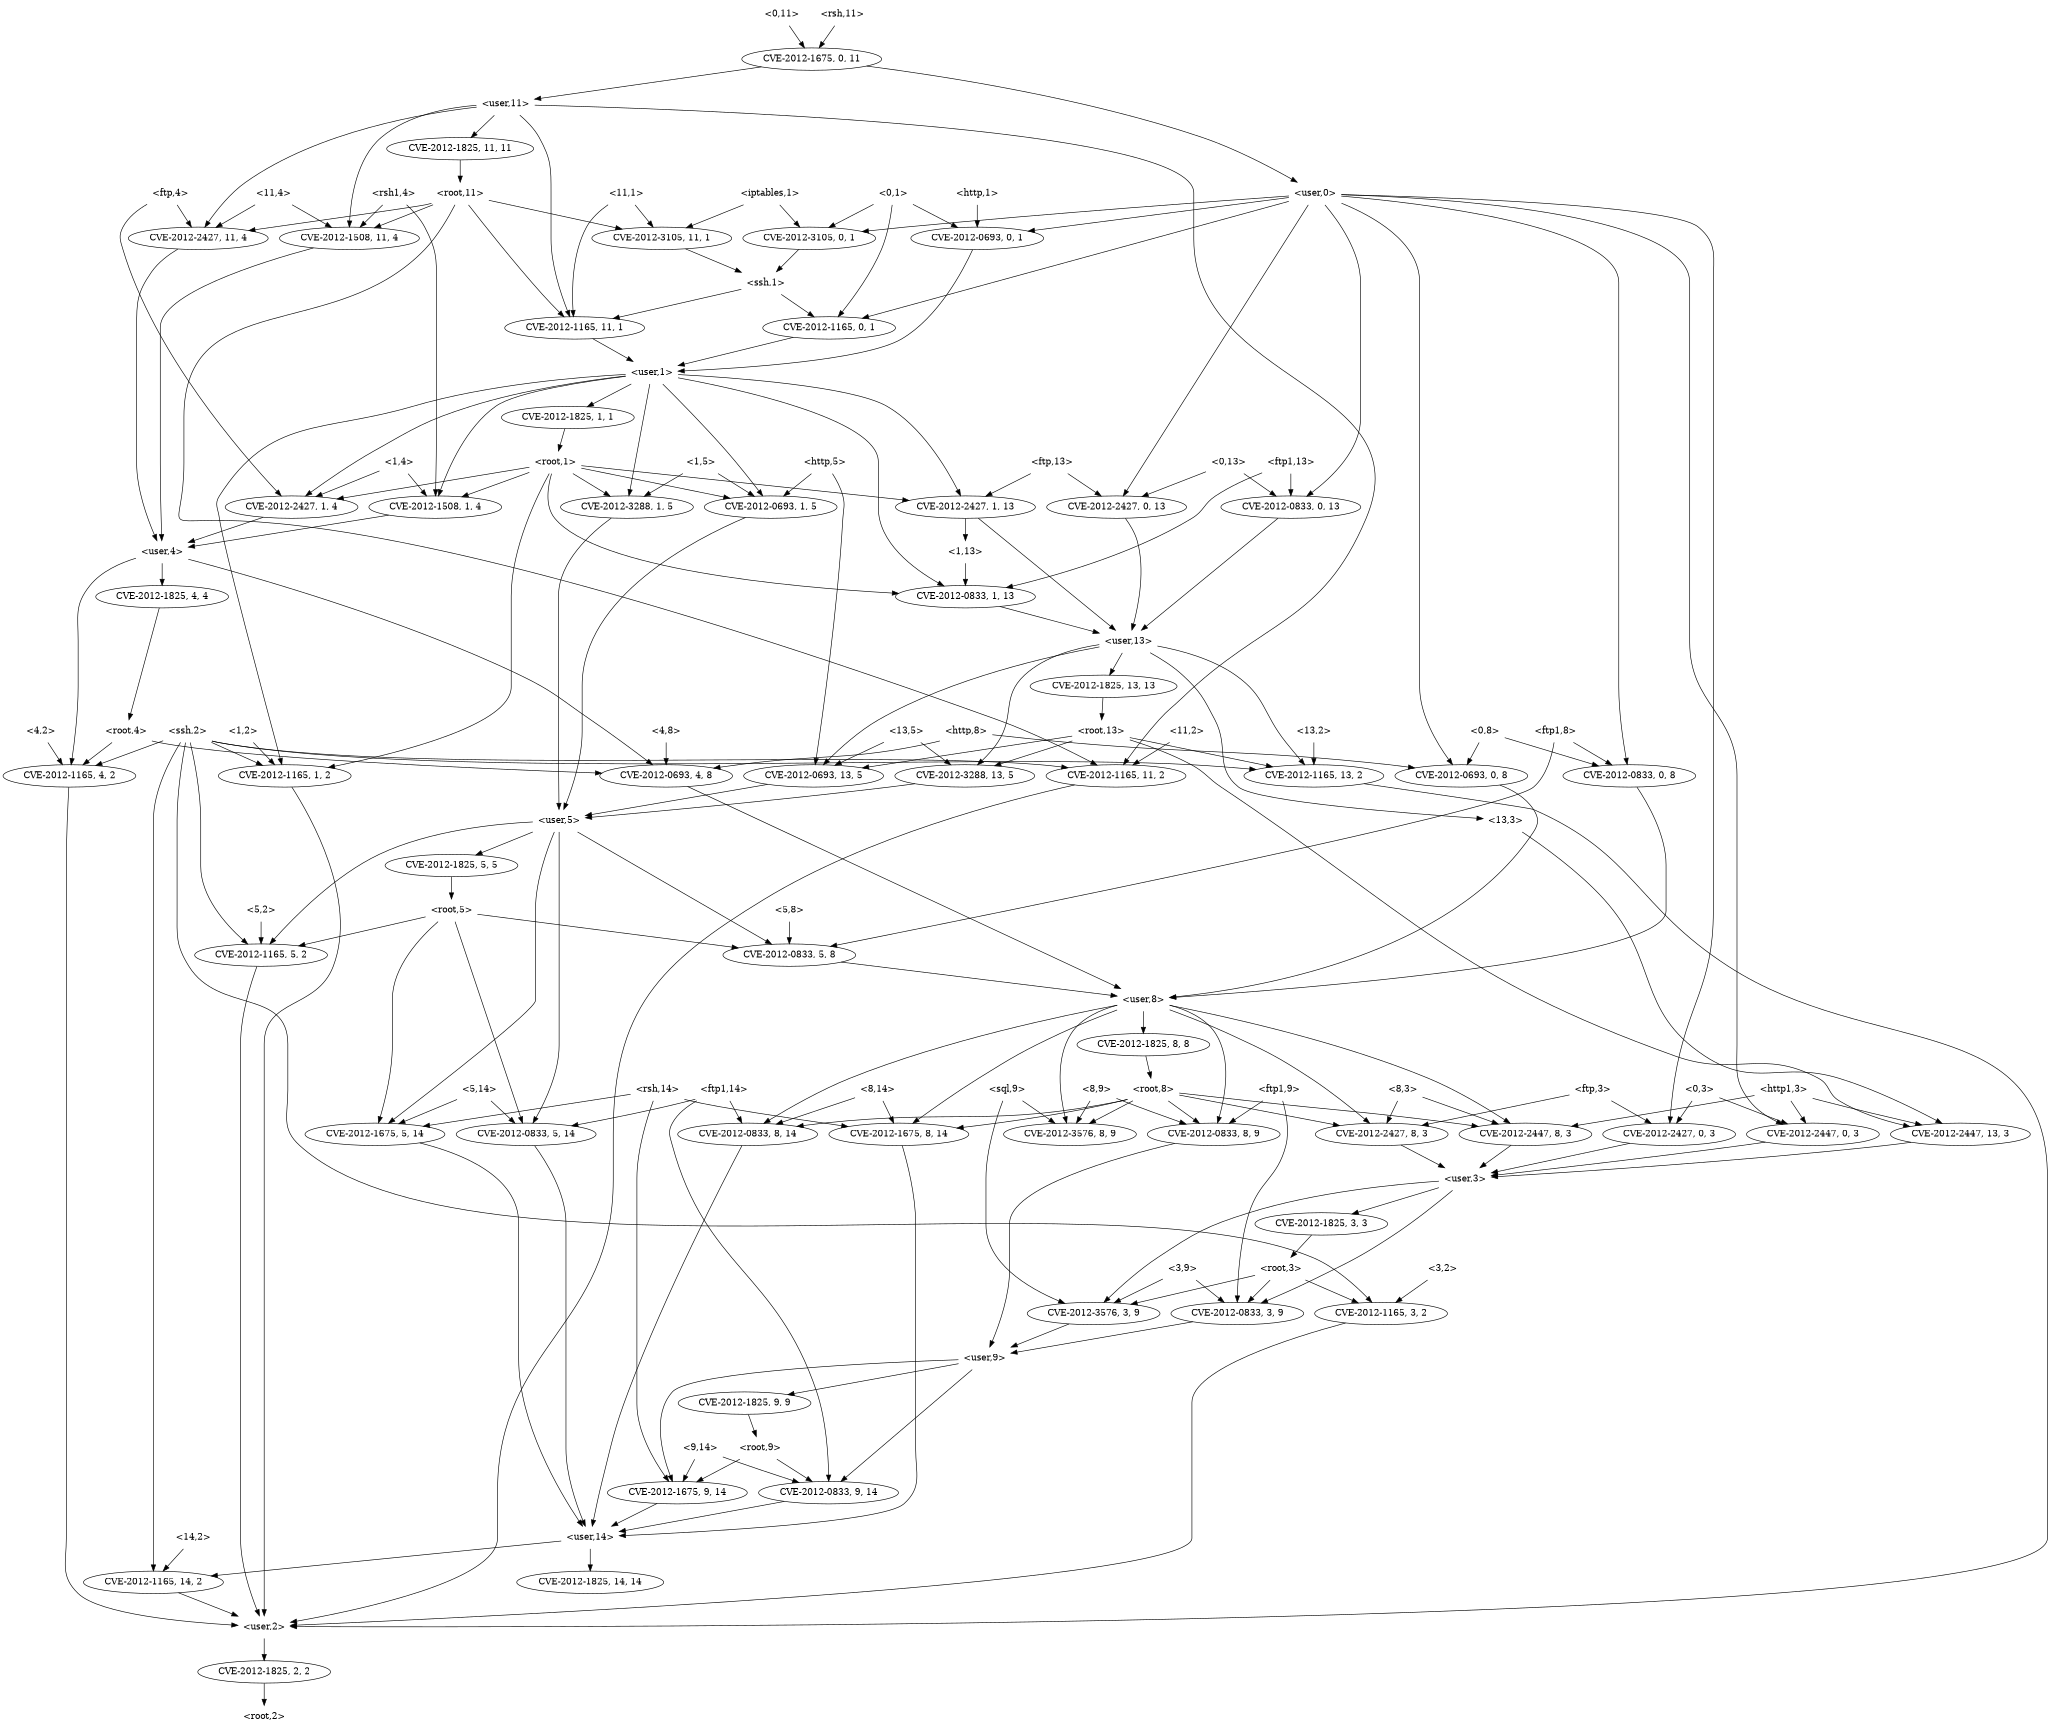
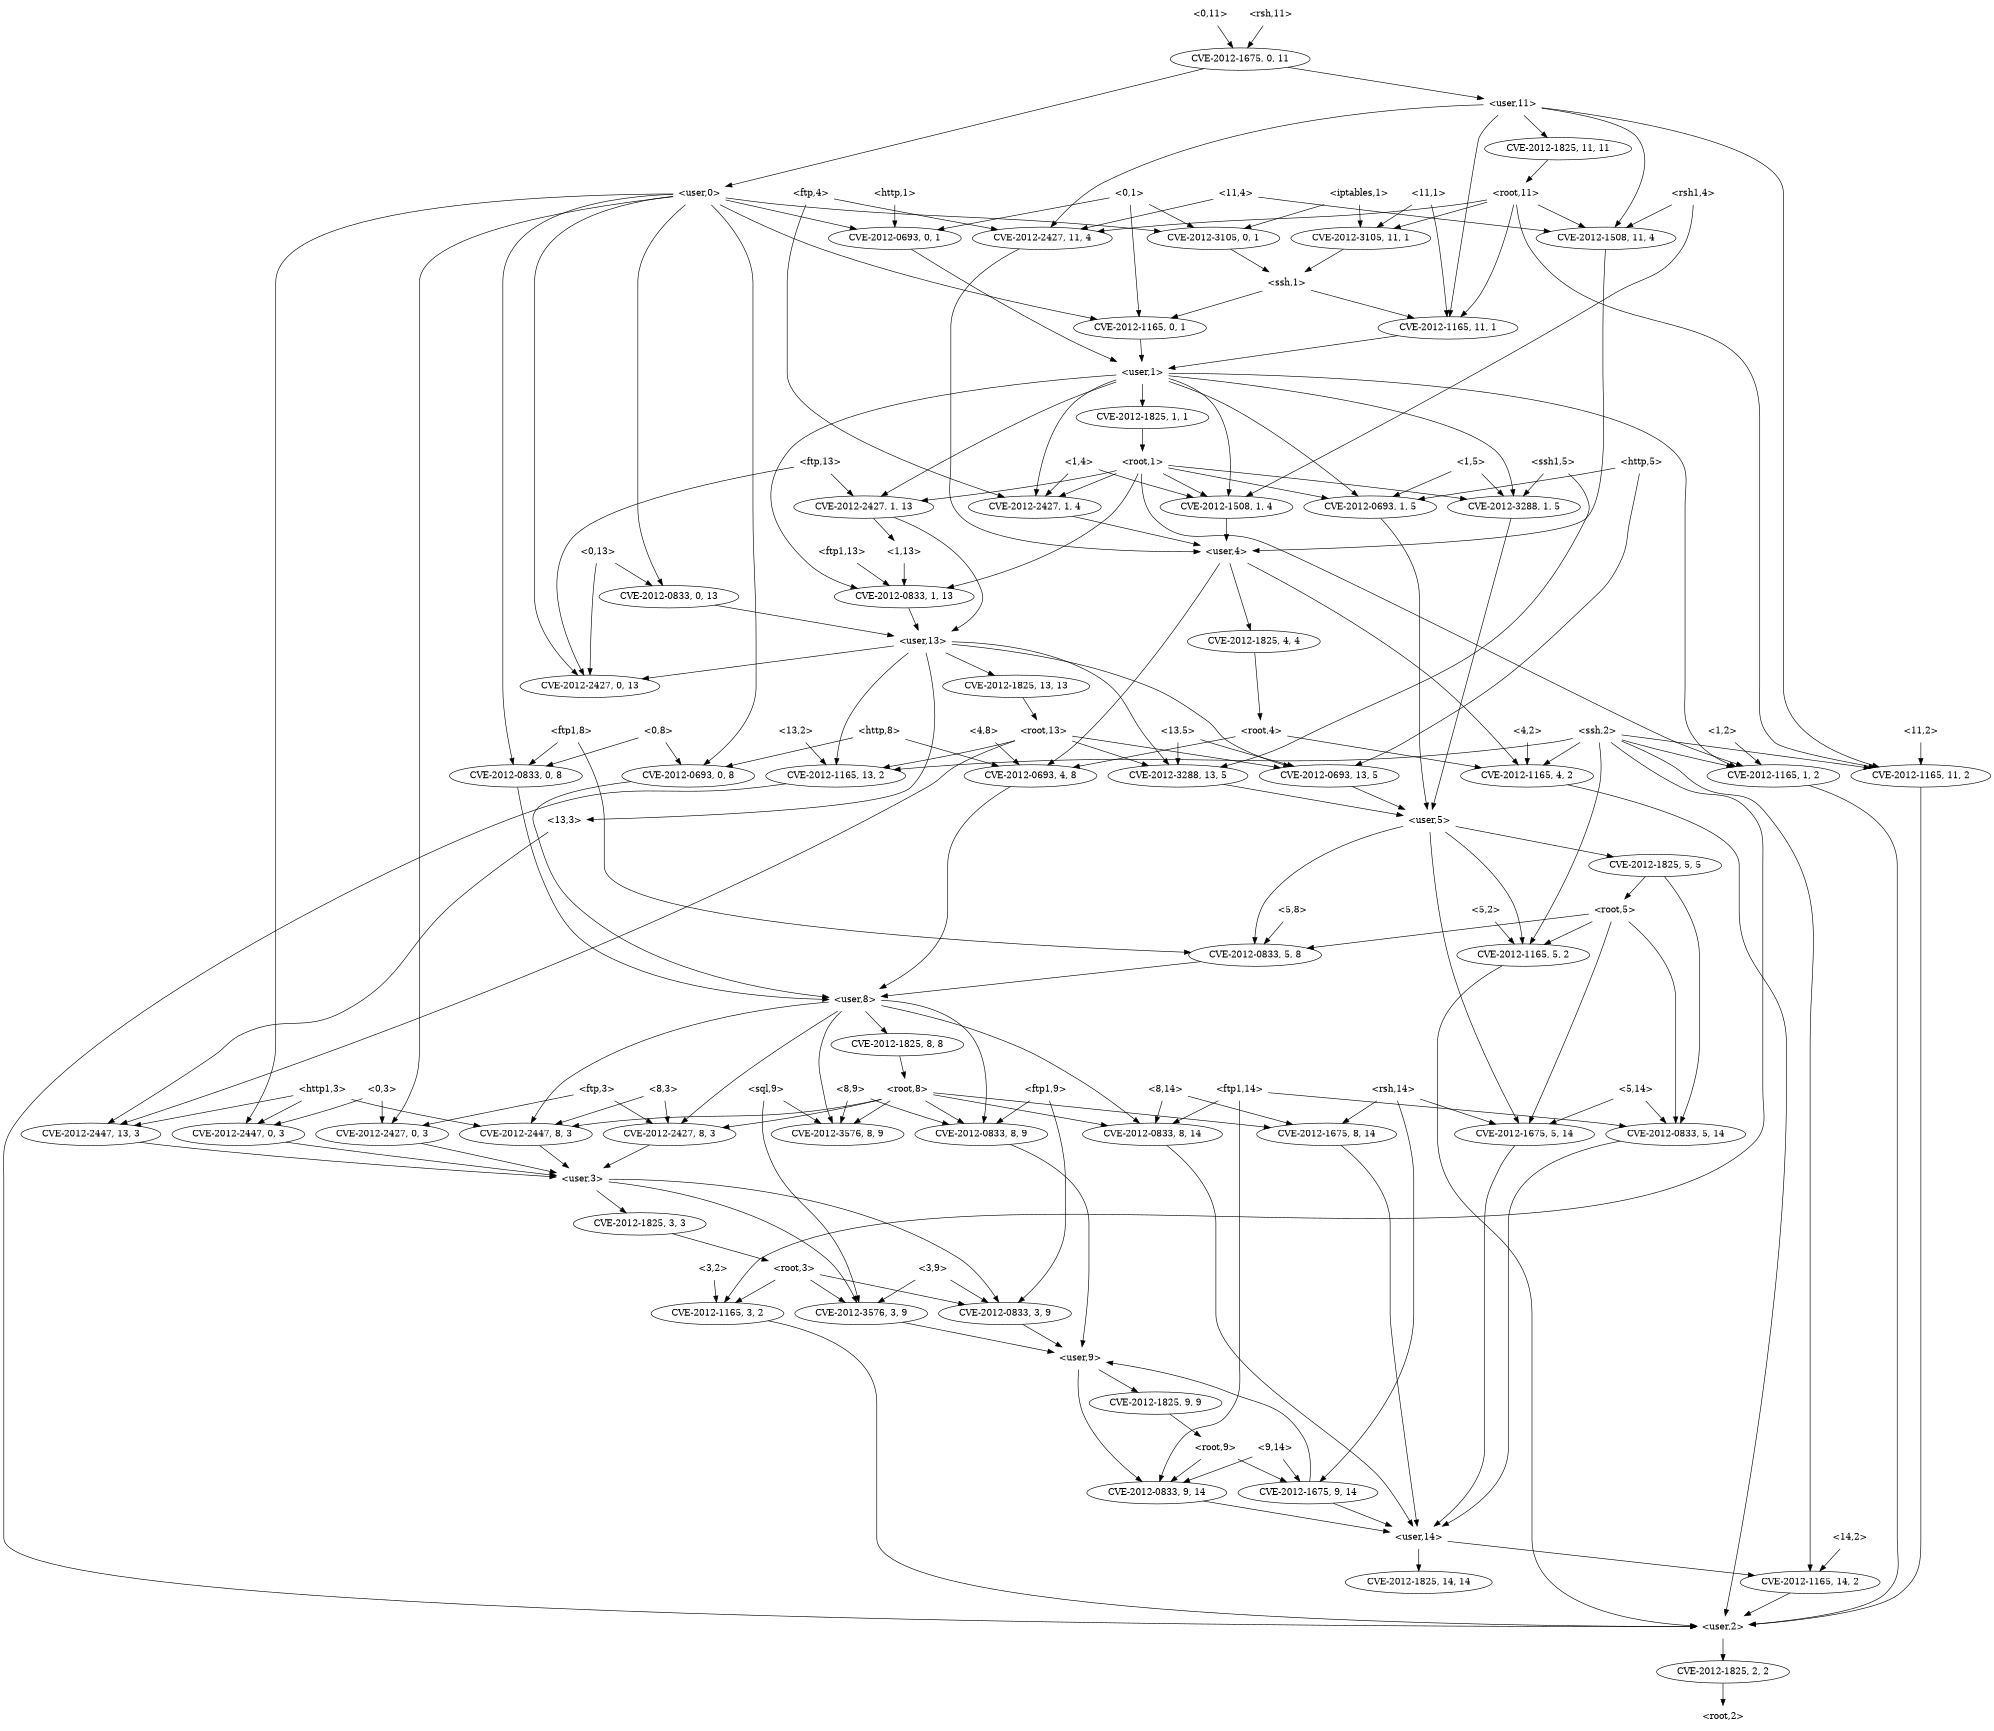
node "<ssh1,5>": added
edge "<ftp1,13>" -> "CVE-2012-0833, 0, 13": removed
edge "CVE-2012-2427, 0, 13" -> "<user,13>": reversed
edge "<user,5>" -> "CVE-2012-0833, 5, 14": now "CVE-2012-1825, 5, 5" -> "CVE-2012-0833, 5, 14"
edge "<user,8>" -> "CVE-2012-1675, 8, 14": removed
edge "<user,9>" -> "CVE-2012-1675, 9, 14": reversed
